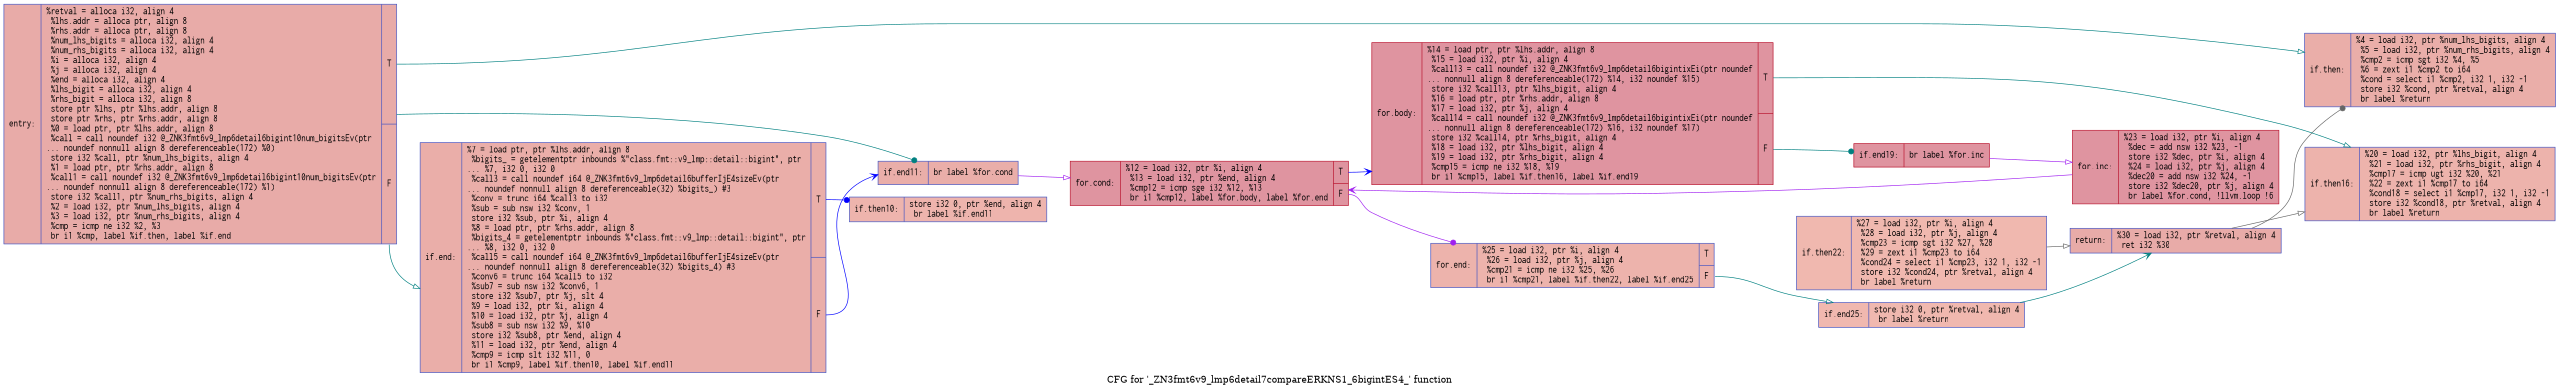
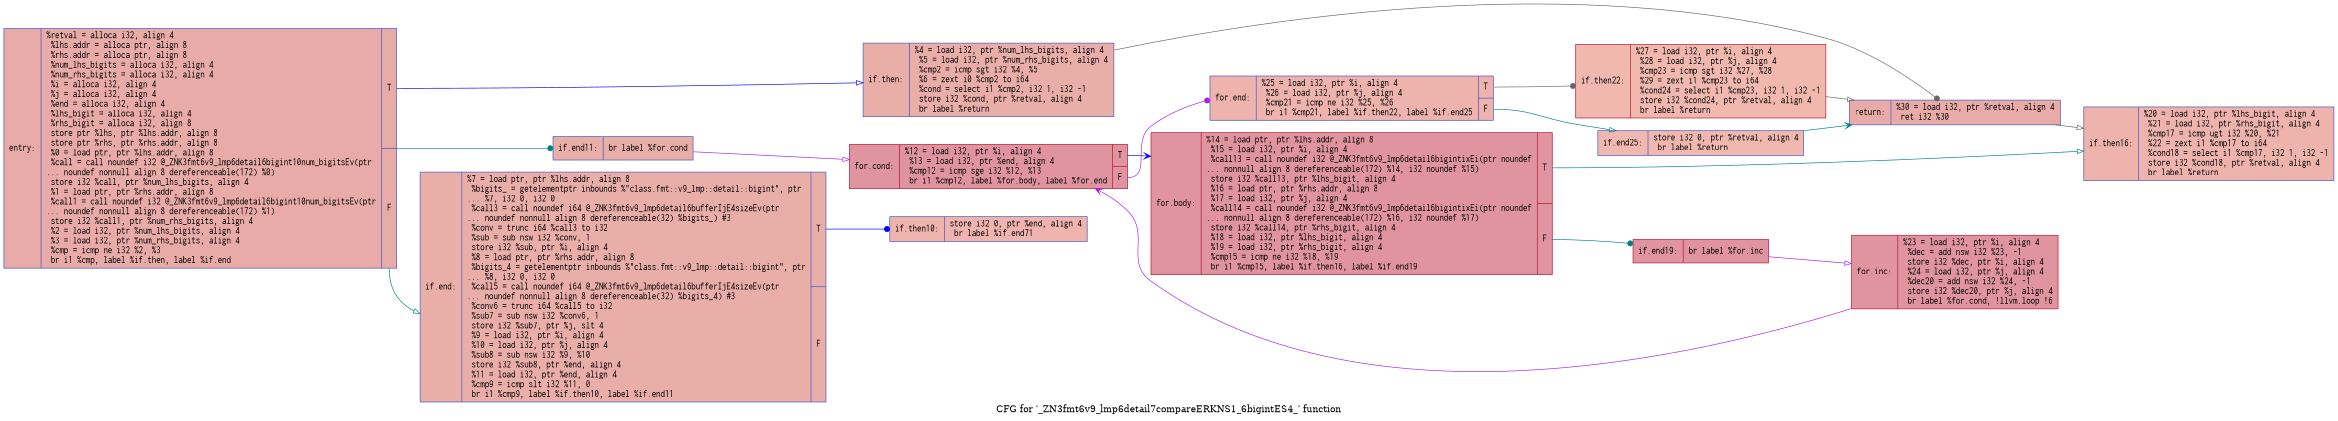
edge "entry:" -> "if.then:": color teal -> blue
node "if.then:": text "%6 = zext i1 %cmp2 to i64" -> "%6 = zext i0 %cmp2 to i64"
edge "for.end:" -> "if.then22:": added
edge "return:" -> "if.then:": reversed
node "if.then10:": text "br label %if.end11" -> "br label %if.end71"
edge "if.end:" -> "if.end11:": removed
node "if.then22:": color #3d50c3ff -> #b70d28ff
